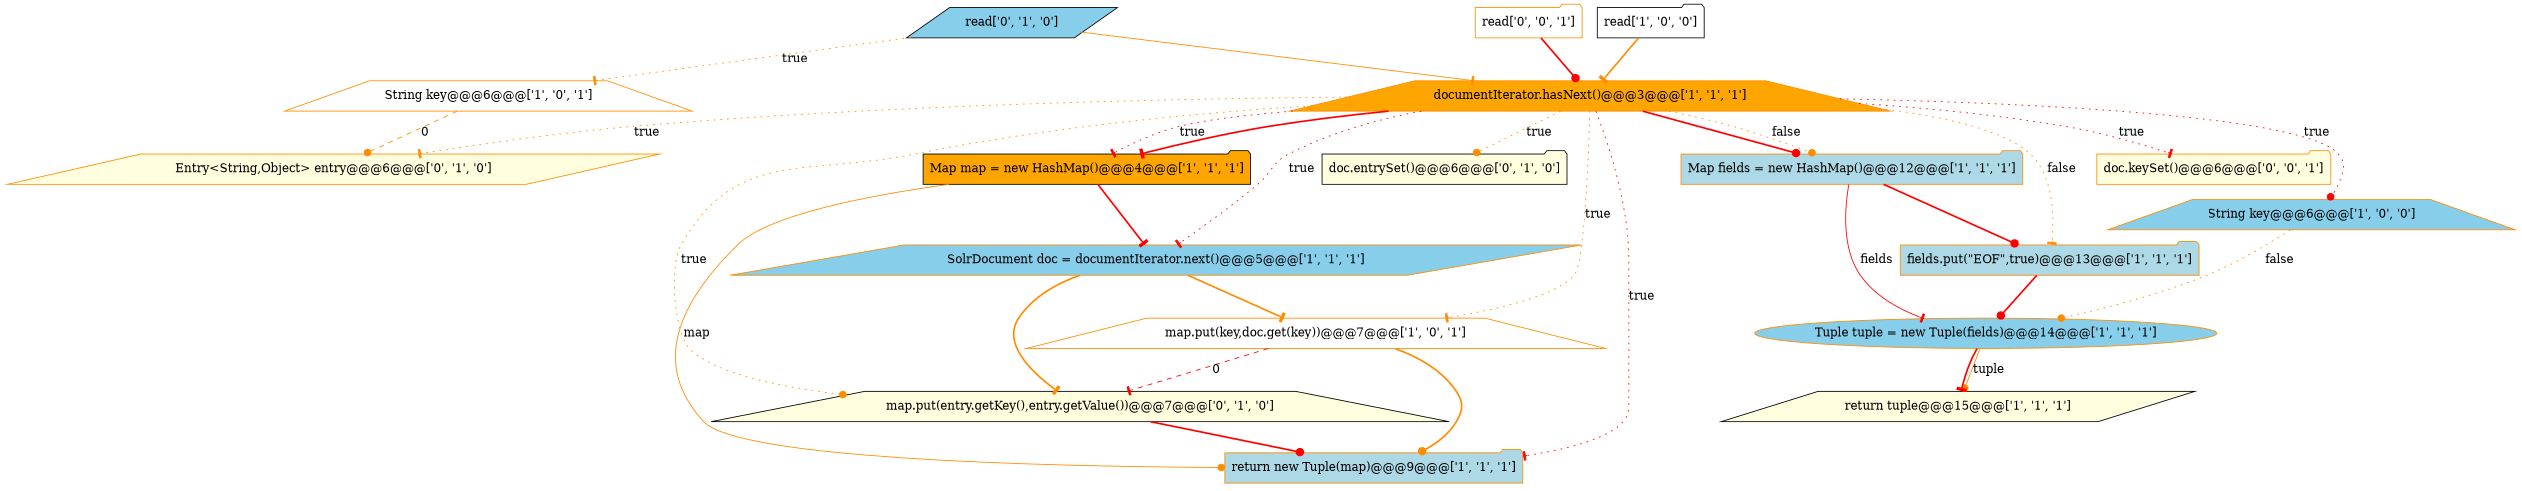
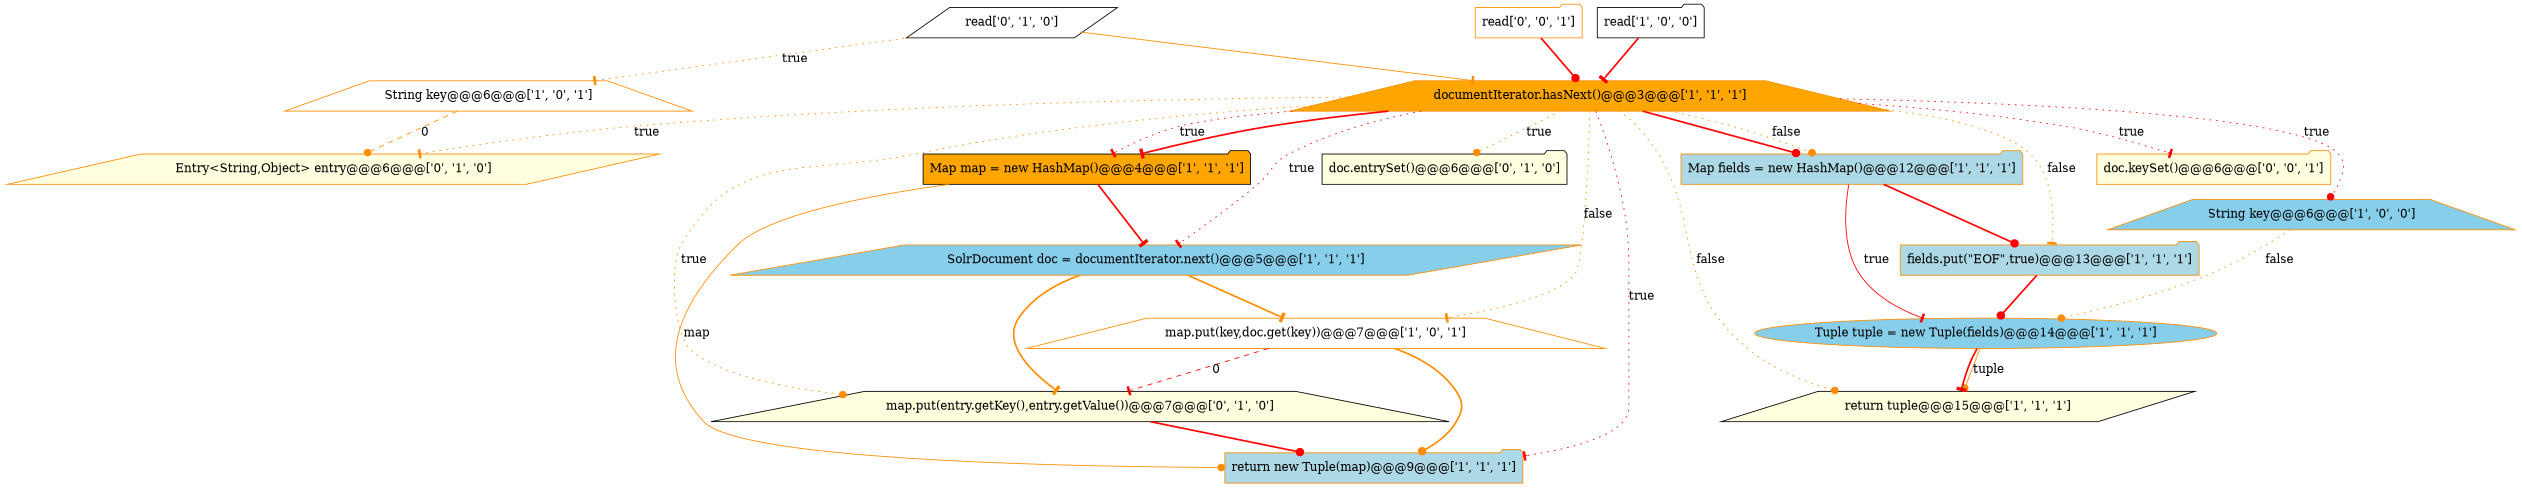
node "read['0', '1', '0']": fillcolor skyblue -> white
edge "read['1', '0', '0']" -> "documentIterator.hasNext()@@@3@@@['1', '1', '1']": color darkorange -> red
edge "documentIterator.hasNext()@@@3@@@['1', '1', '1']" -> "map.put(key,doc.get(key))@@@7@@@['1', '0', '1']": label "true" -> "false"
edge "Map fields = new HashMap()@@@12@@@['1', '1', '1']" -> "Tuple tuple = new Tuple(fields)@@@14@@@['1', '1', '1']": label "fields" -> "true"
edge "documentIterator.hasNext()@@@3@@@['1', '1', '1']" -> "return tuple@@@15@@@['1', '1', '1']": added, label "false"
